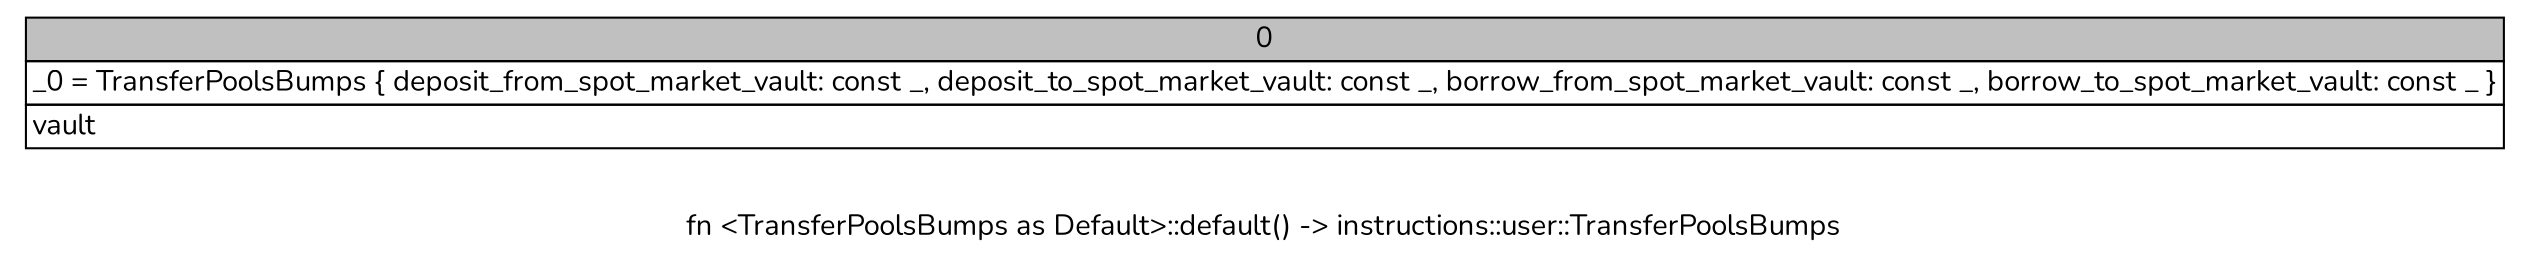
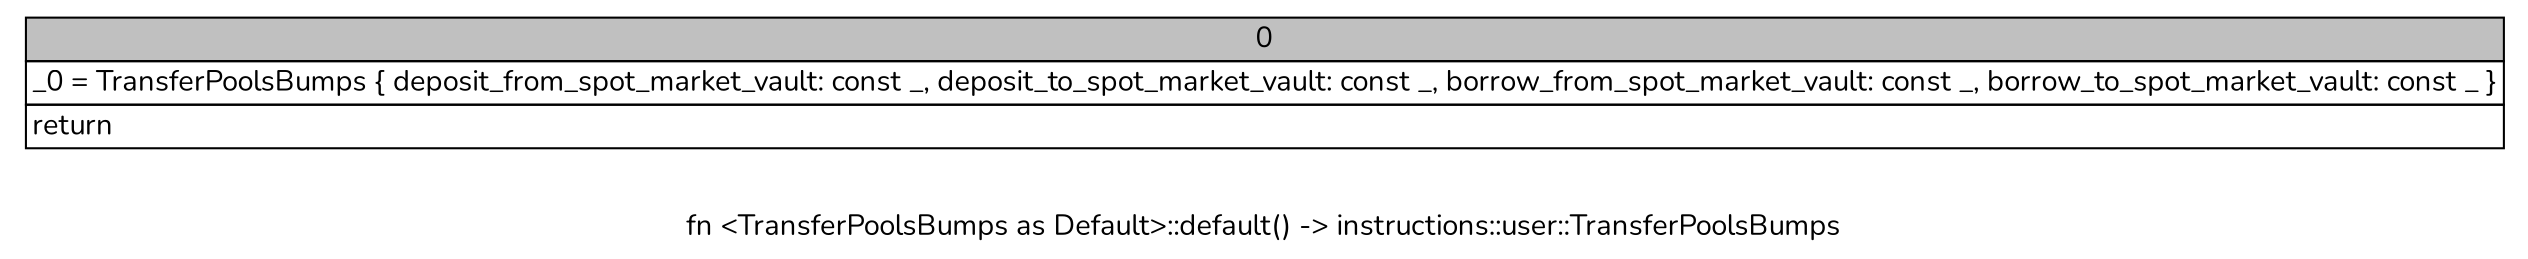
node "0": text "vault" -> "return"
